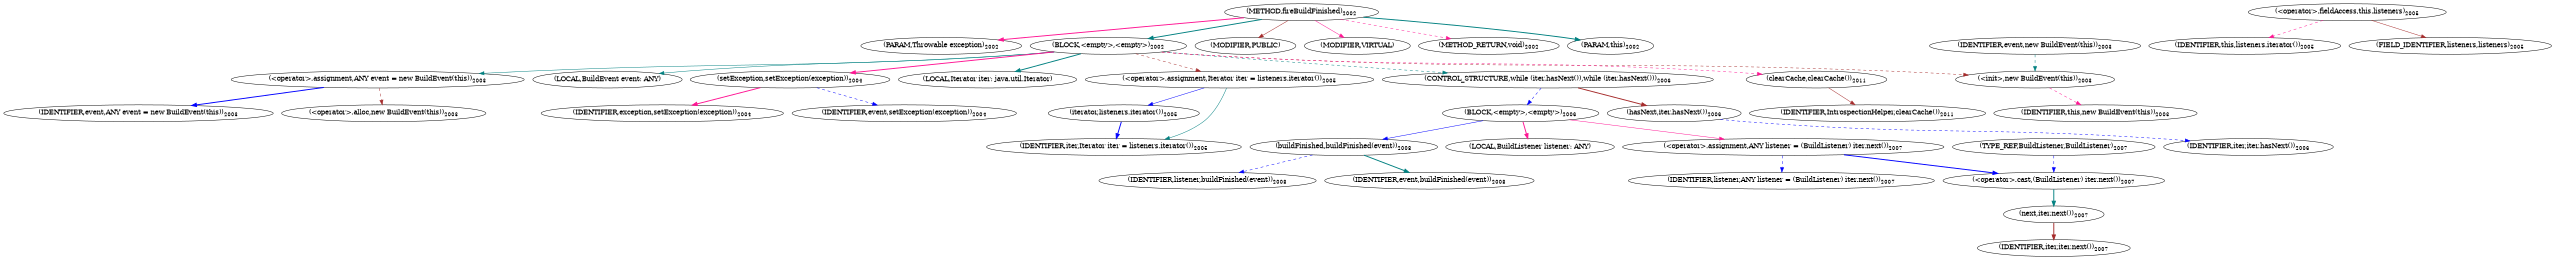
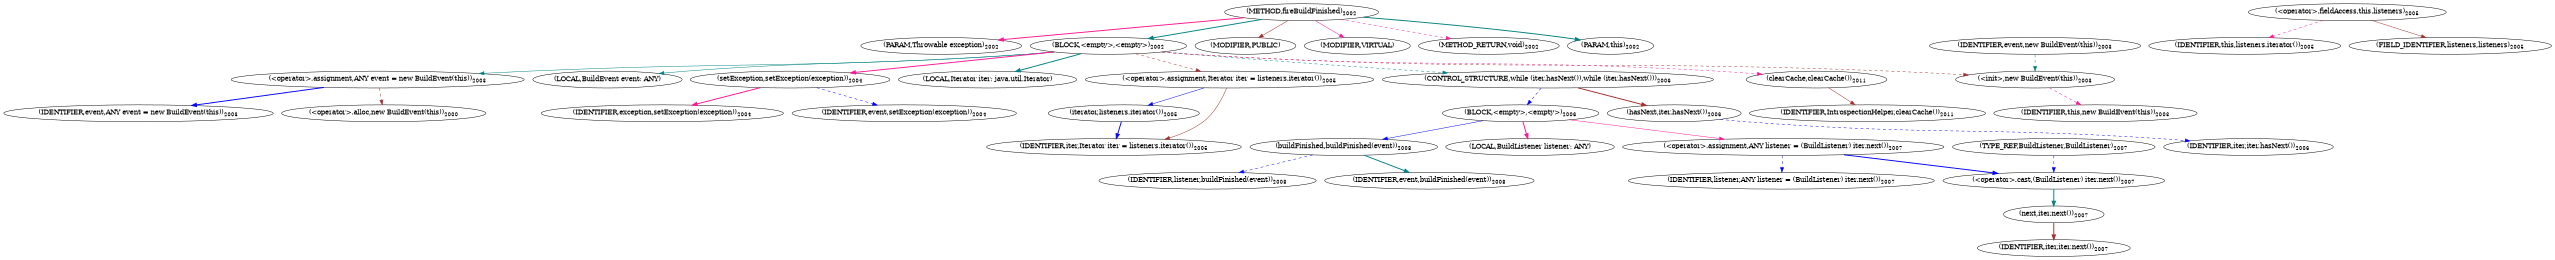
node "(<operator>.alloc,new BuildEvent(this))": text "2003" -> "2000"
edge "(<operator>.assignment,Iterator iter = listeners.iterator())" -> "(IDENTIFIER,iter,Iterator iter = listeners.iterator())": color teal -> brown
